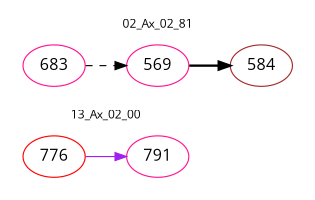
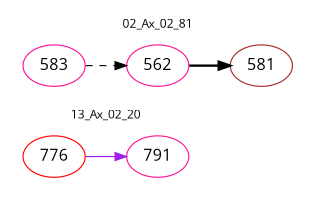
node "683": label "683" -> "583"
node "569": label "569" -> "562"
node "584": label "584" -> "581"
cluster "13_Ax_02_00": label "13_Ax_02_00" -> "13_Ax_02_20"
